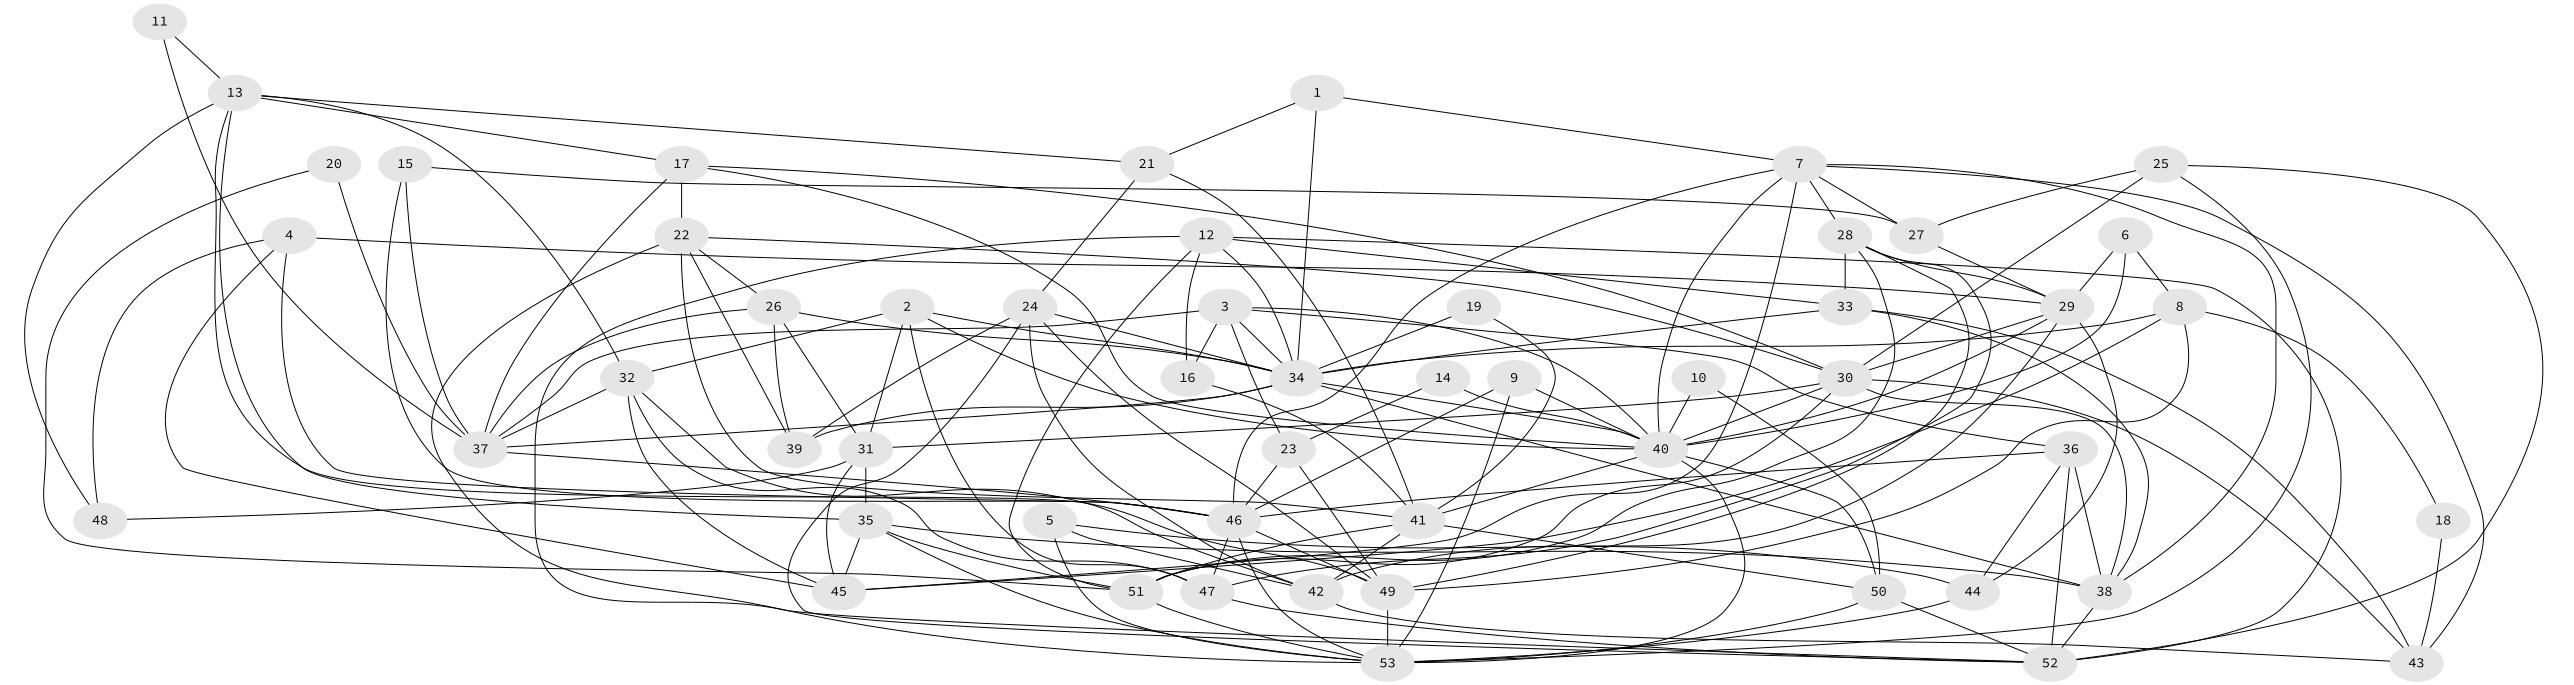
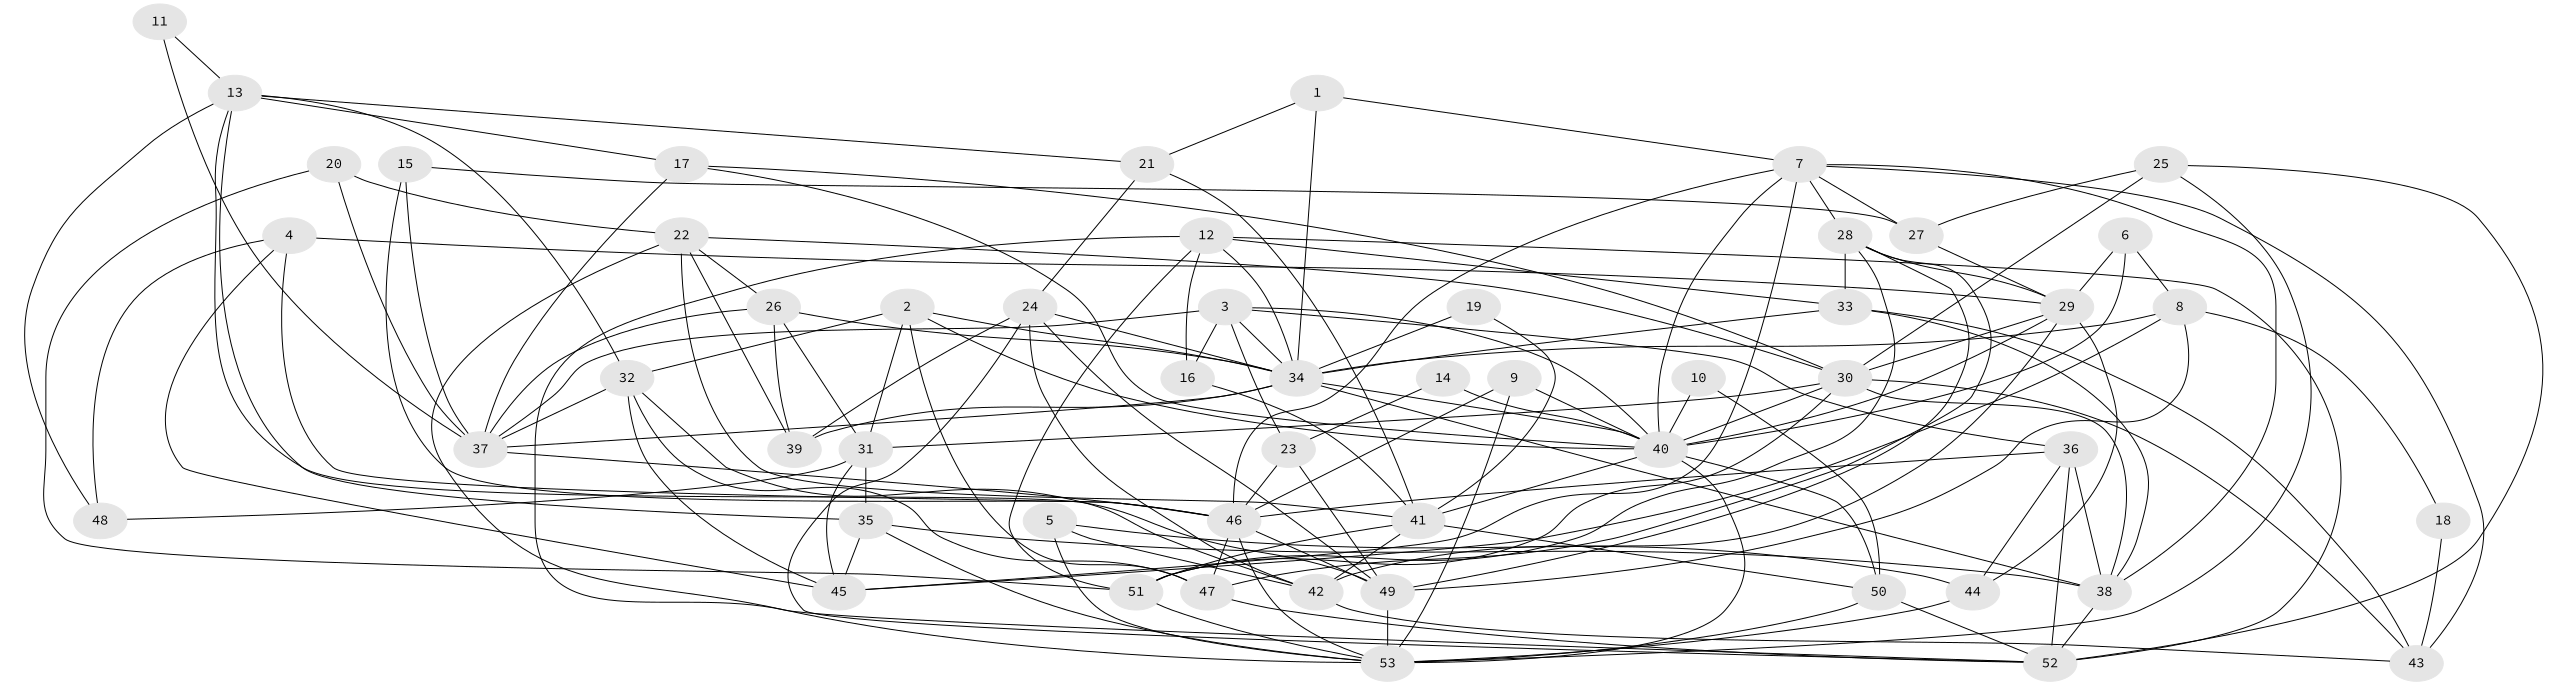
edge "17" -- "22": now "20" -- "22"
edge "35" -- "51": removed
